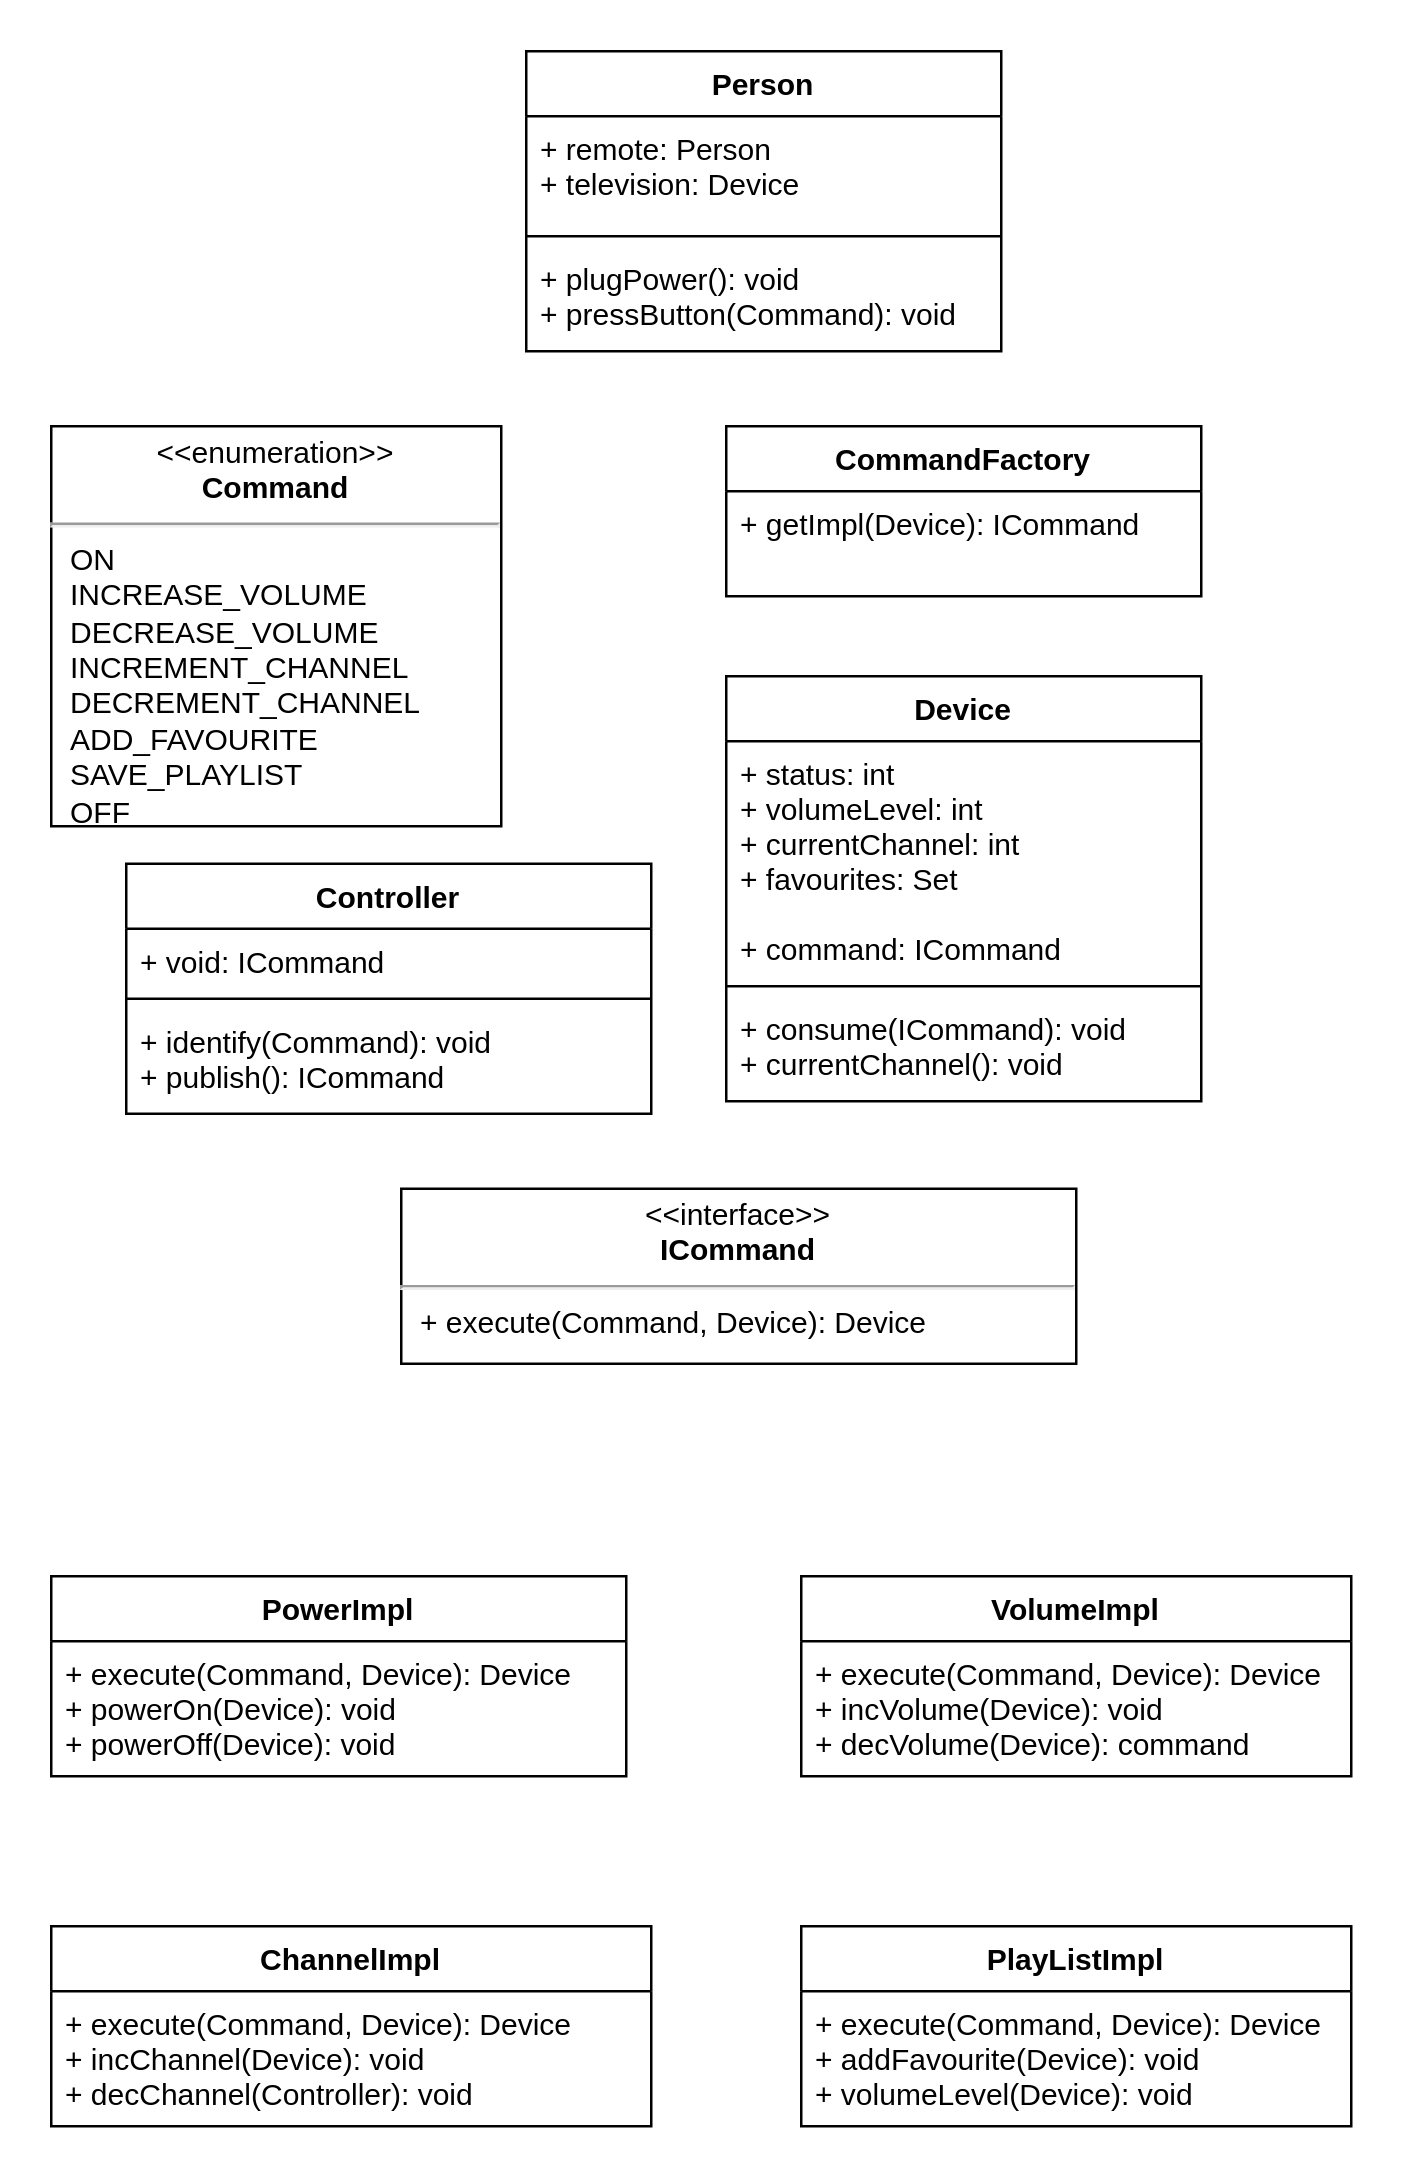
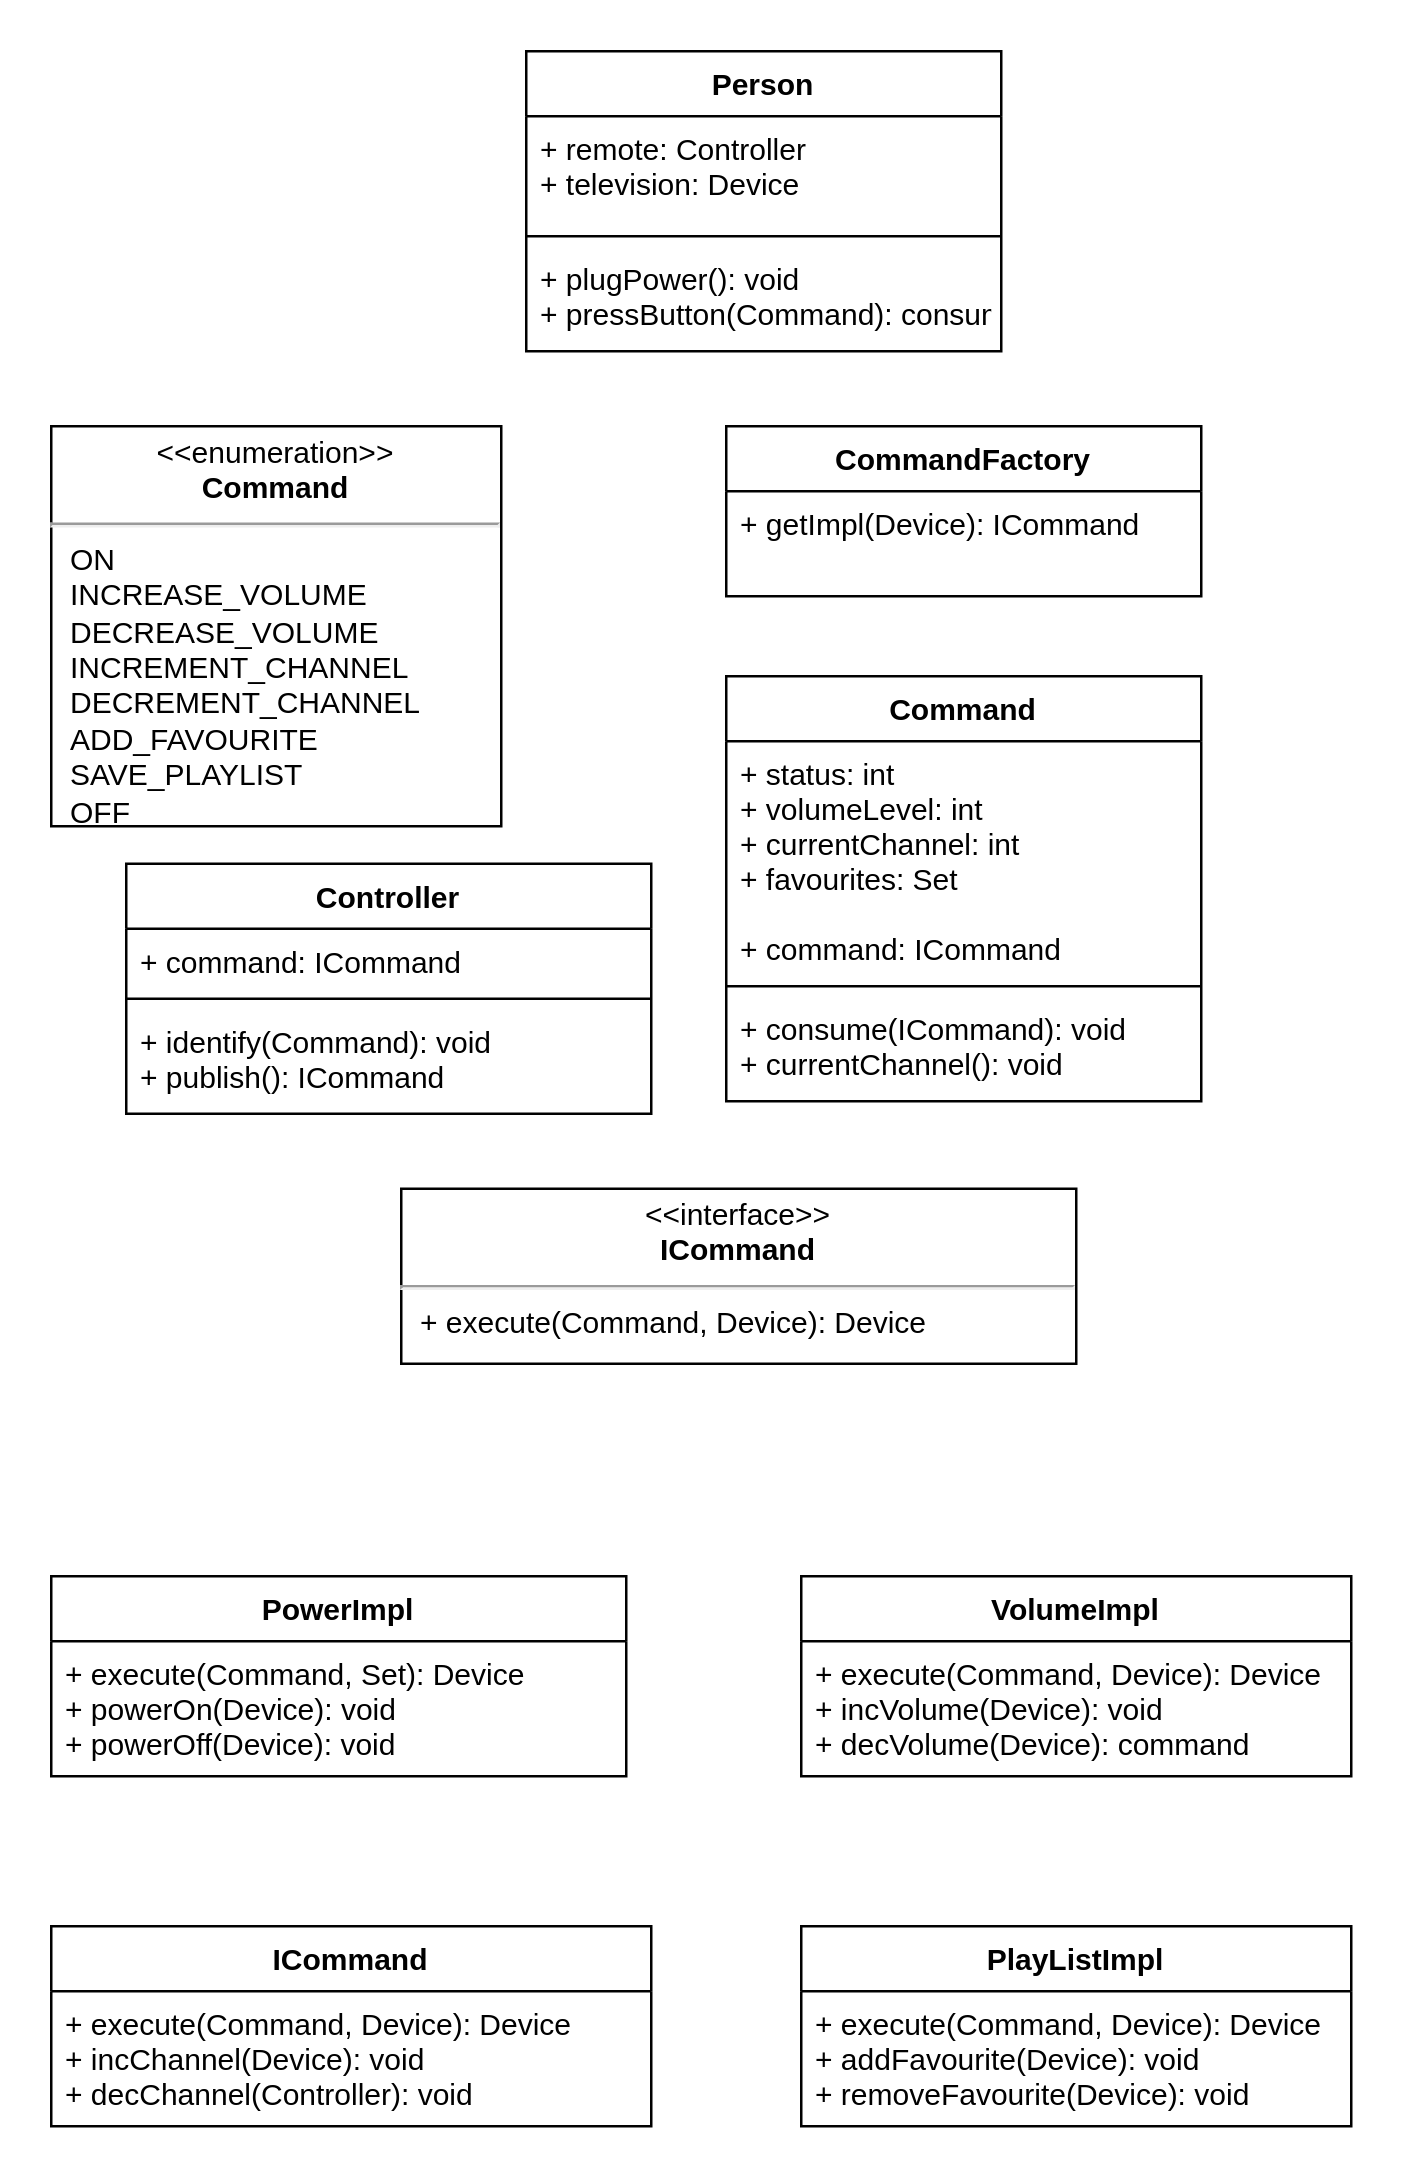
node "+ remote: Person + television: Device": label "+ remote: Person + television: Device" -> "+ remote: Controller + television: Device"
node "+ plugPower(): void + pressButton(Command): void": label "+ plugPower(): void + pressButton(Command): void" -> "+ plugPower(): void + pressButton(Command): consume"
node "Device": label "Device" -> "Command"
node "+ void: ICommand": label "+ void: ICommand" -> "+ command: ICommand"
node "+ execute(Command, Device): Device + powerOn(Device): void + powerOff(Device): void": label "+ execute(Command, Device): Device + powerOn(Device): void + powerOff(Device): void" -> "+ execute(Command, Set): Device + powerOn(Device): void + powerOff(Device): void"
node "ChannelImpl": label "ChannelImpl" -> "ICommand"
node "+ execute(Command, Device): Device + addFavourite(Device): void + volumeLevel(Device): void": label "+ execute(Command, Device): Device + addFavourite(Device): void + volumeLevel(Device): void" -> "+ execute(Command, Device): Device + addFavourite(Device): void + removeFavourite(Device): void"
